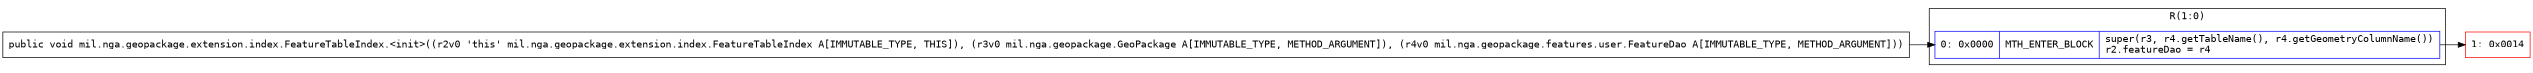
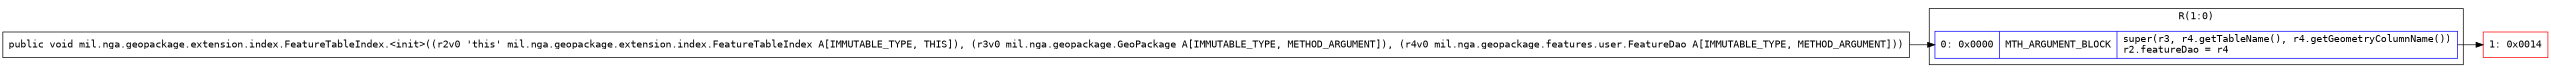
node "0: 0x0000": text "MTH_ENTER_BLOCK" -> "MTH_ARGUMENT_BLOCK"
